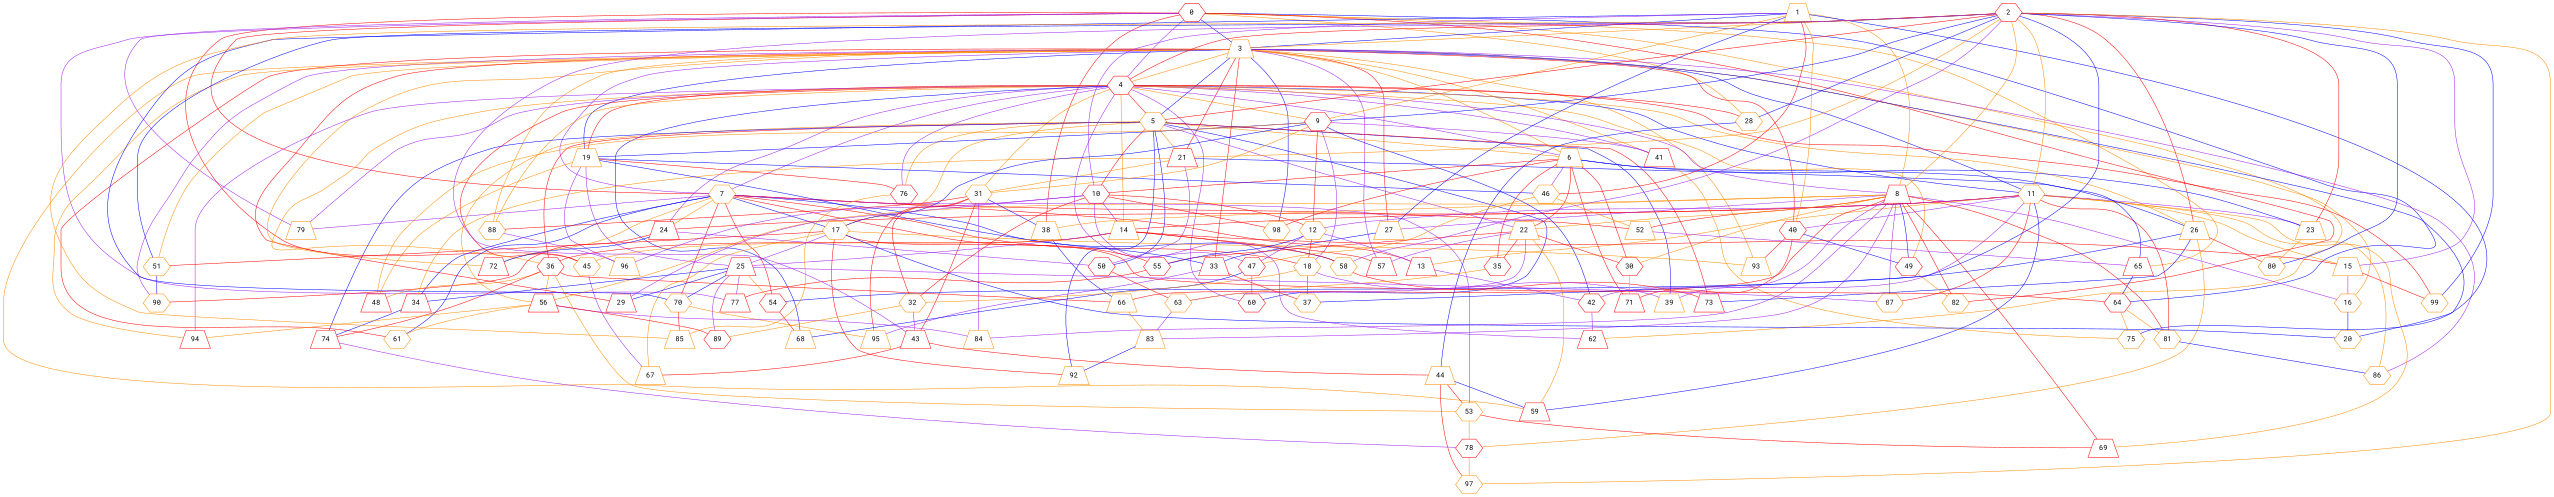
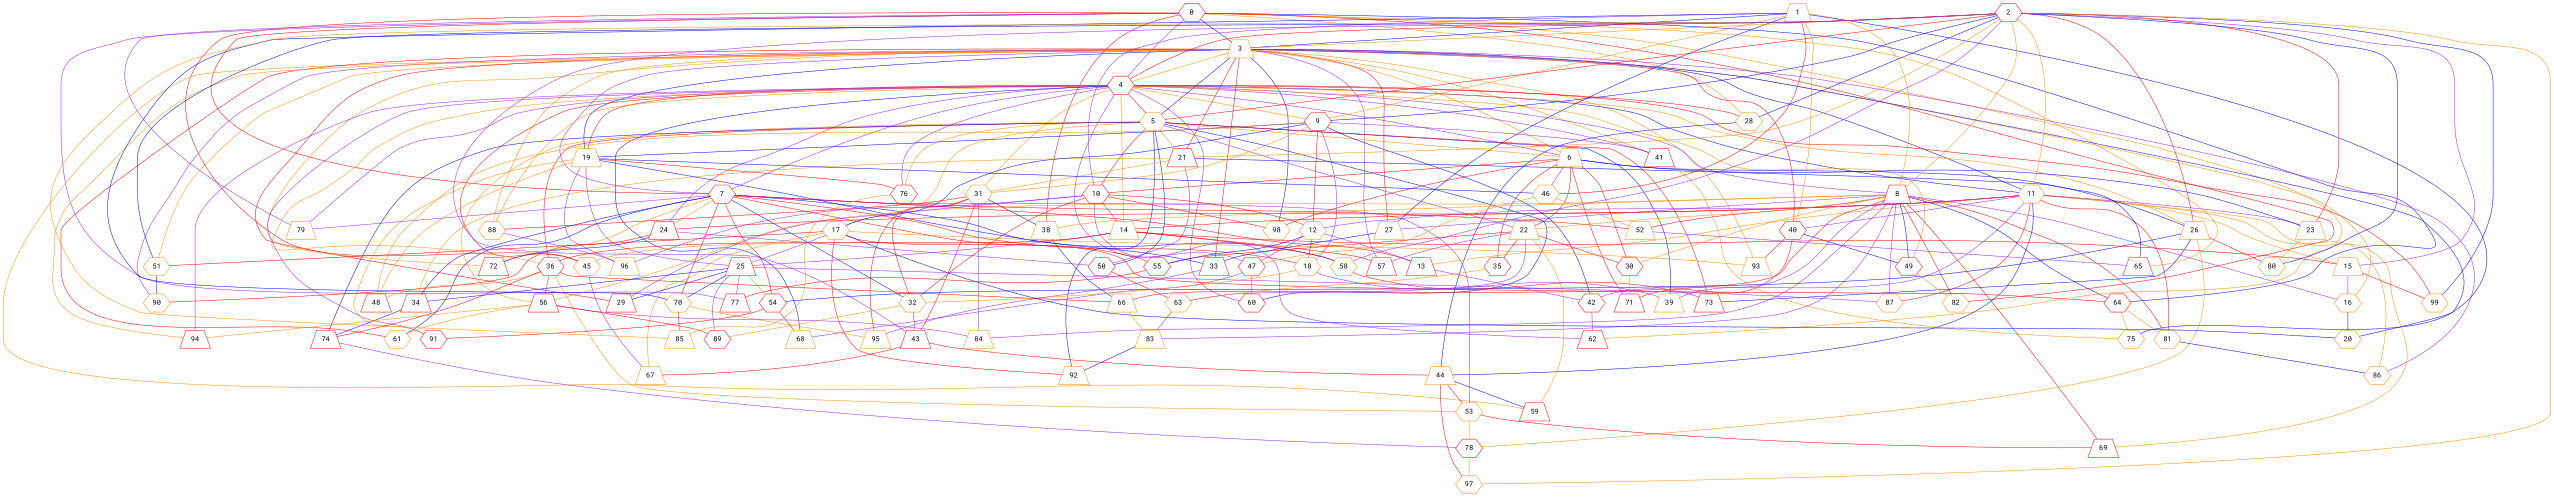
node "7": color darkorange -> red
edge "7" -- "17": now "7" -- "32"
edge "36" -- "56": color darkorange -> purple
edge "65" -- "64": now "8" -- "64"
node "37": removed
edge "47" -- "68": color blue -> purple
node "91": added
edge "11" -- "59": now "11" -- "44"
